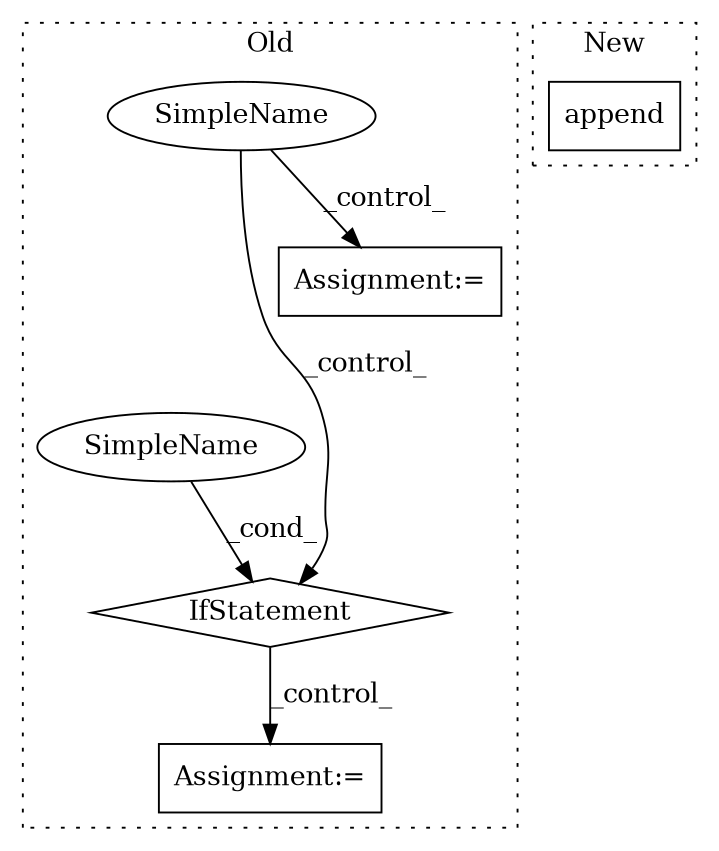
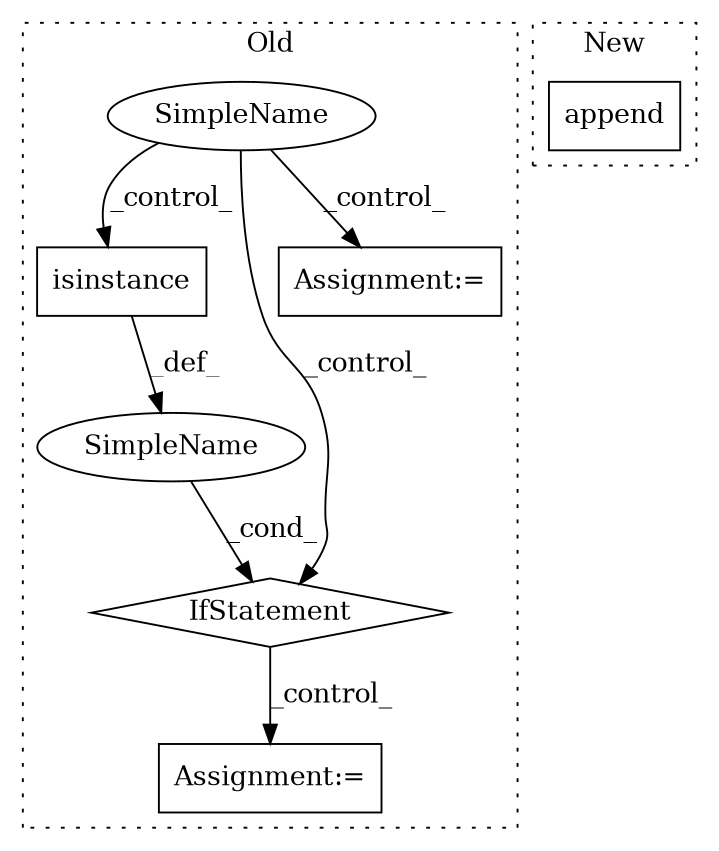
node "isinstance": added
